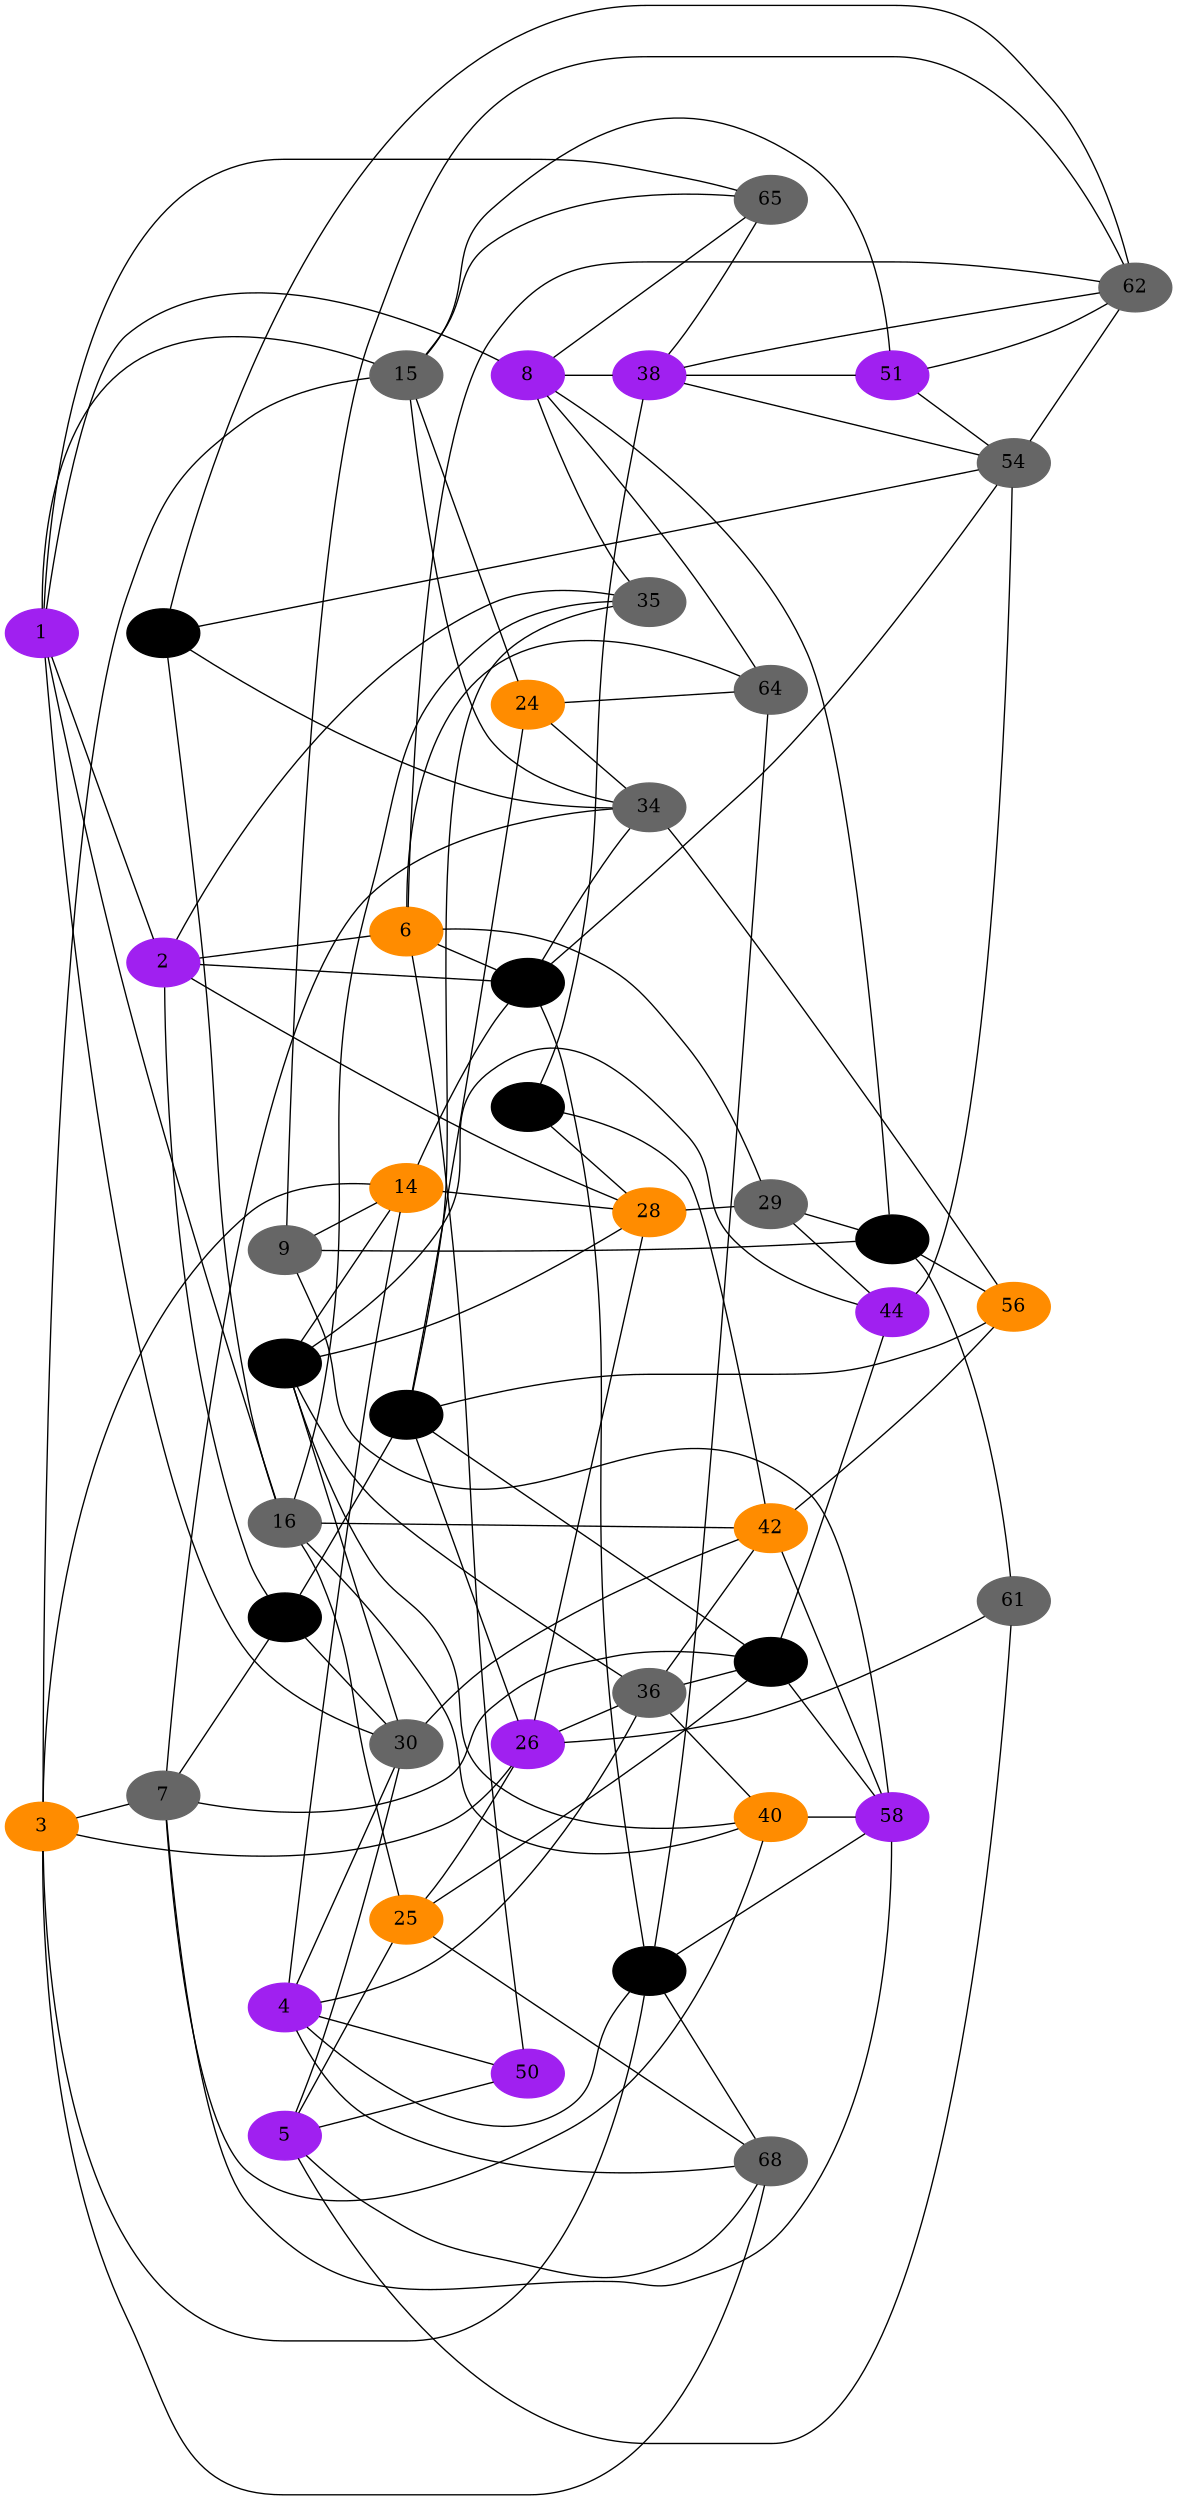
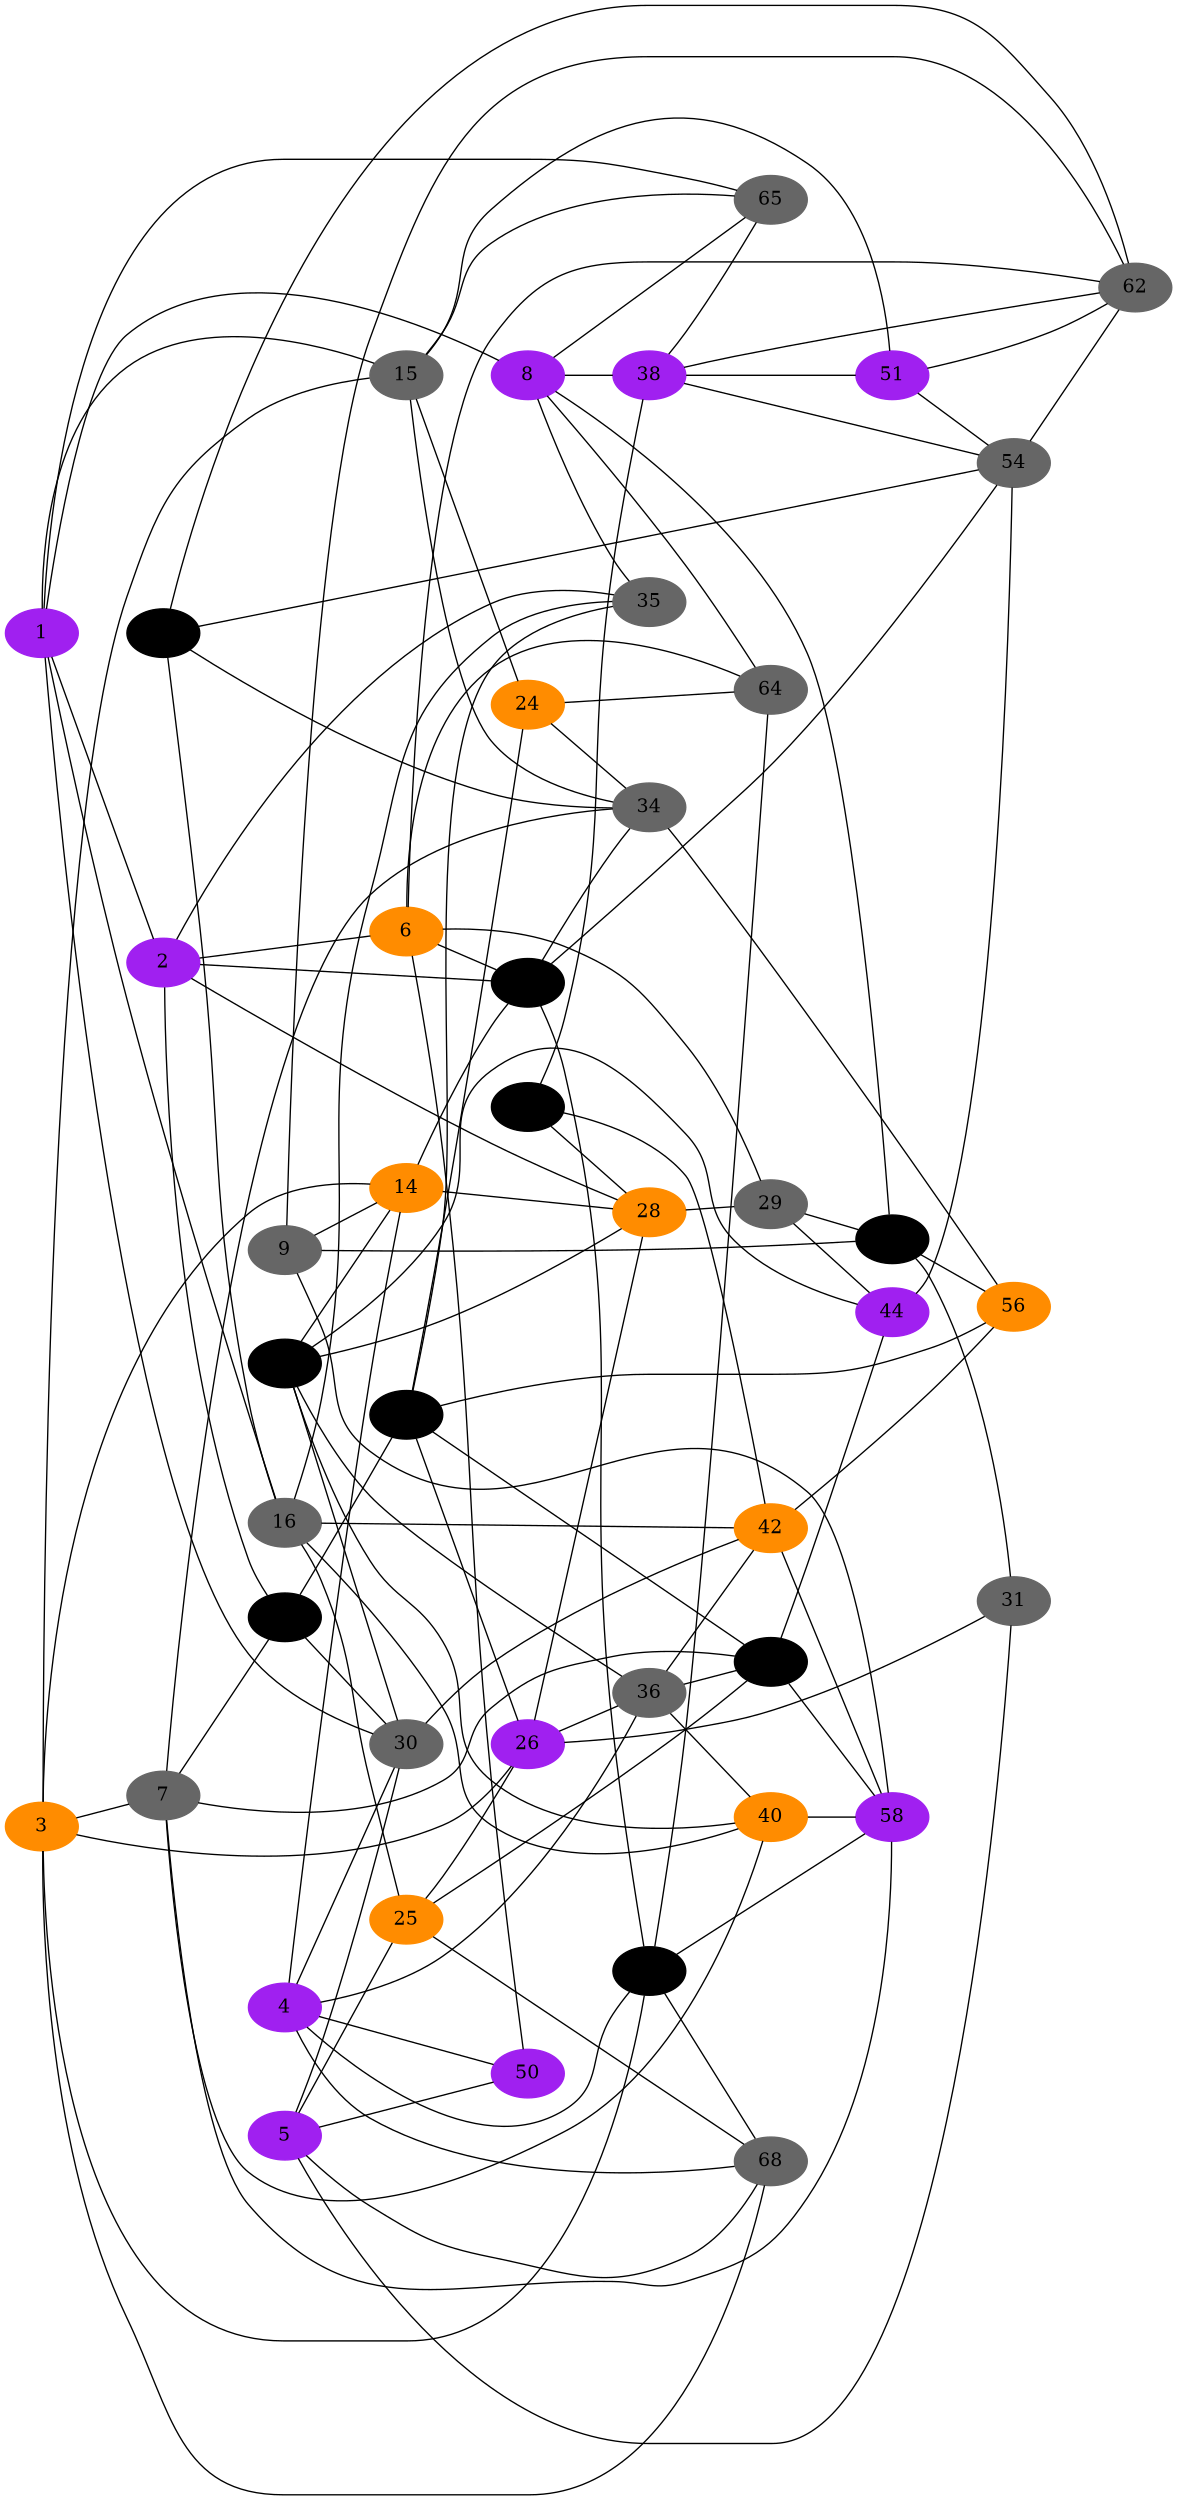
node "61": label "61" -> "31"
